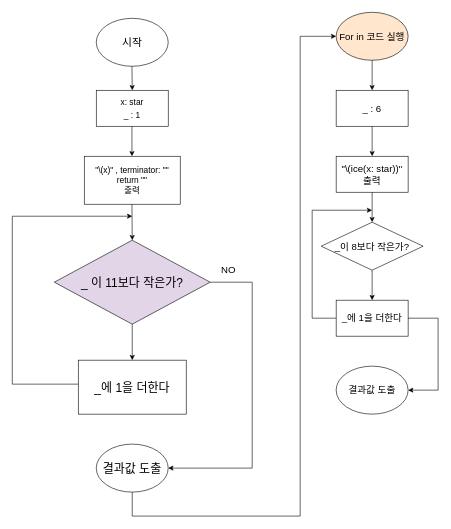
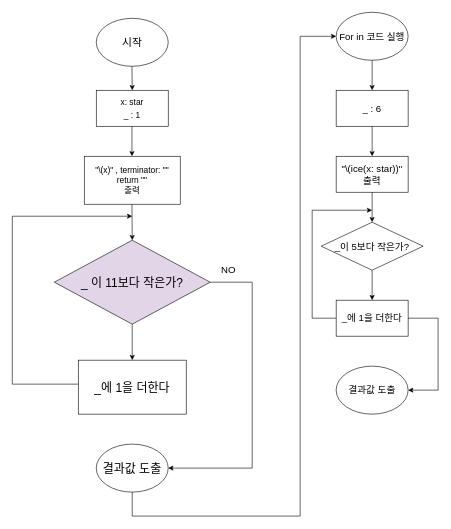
node "For in 코드 실행": fillcolor #ffe6cc -> #ffffff
node "_이 8보다 작은가?": label "_이 8보다 작은가?" -> "_이 5보다 작은가?"
